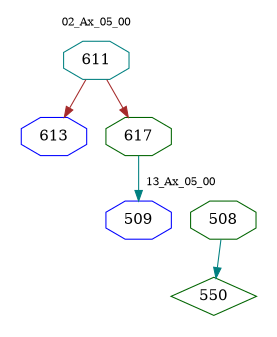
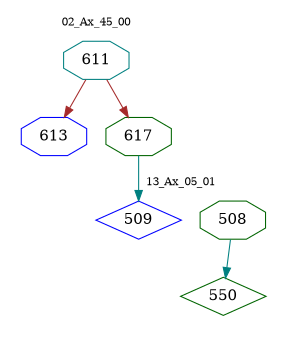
cluster "02_Ax_05_00": label "02_Ax_05_00" -> "02_Ax_45_00"
cluster "13_Ax_05_00": label "13_Ax_05_00" -> "13_Ax_05_01"
node "509": shape octagon -> diamond
